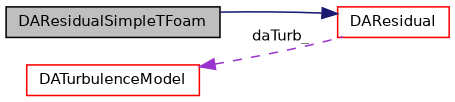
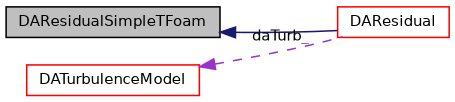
edge "DAResidualSimpleTFoam" -> "DAResidual": reversed
